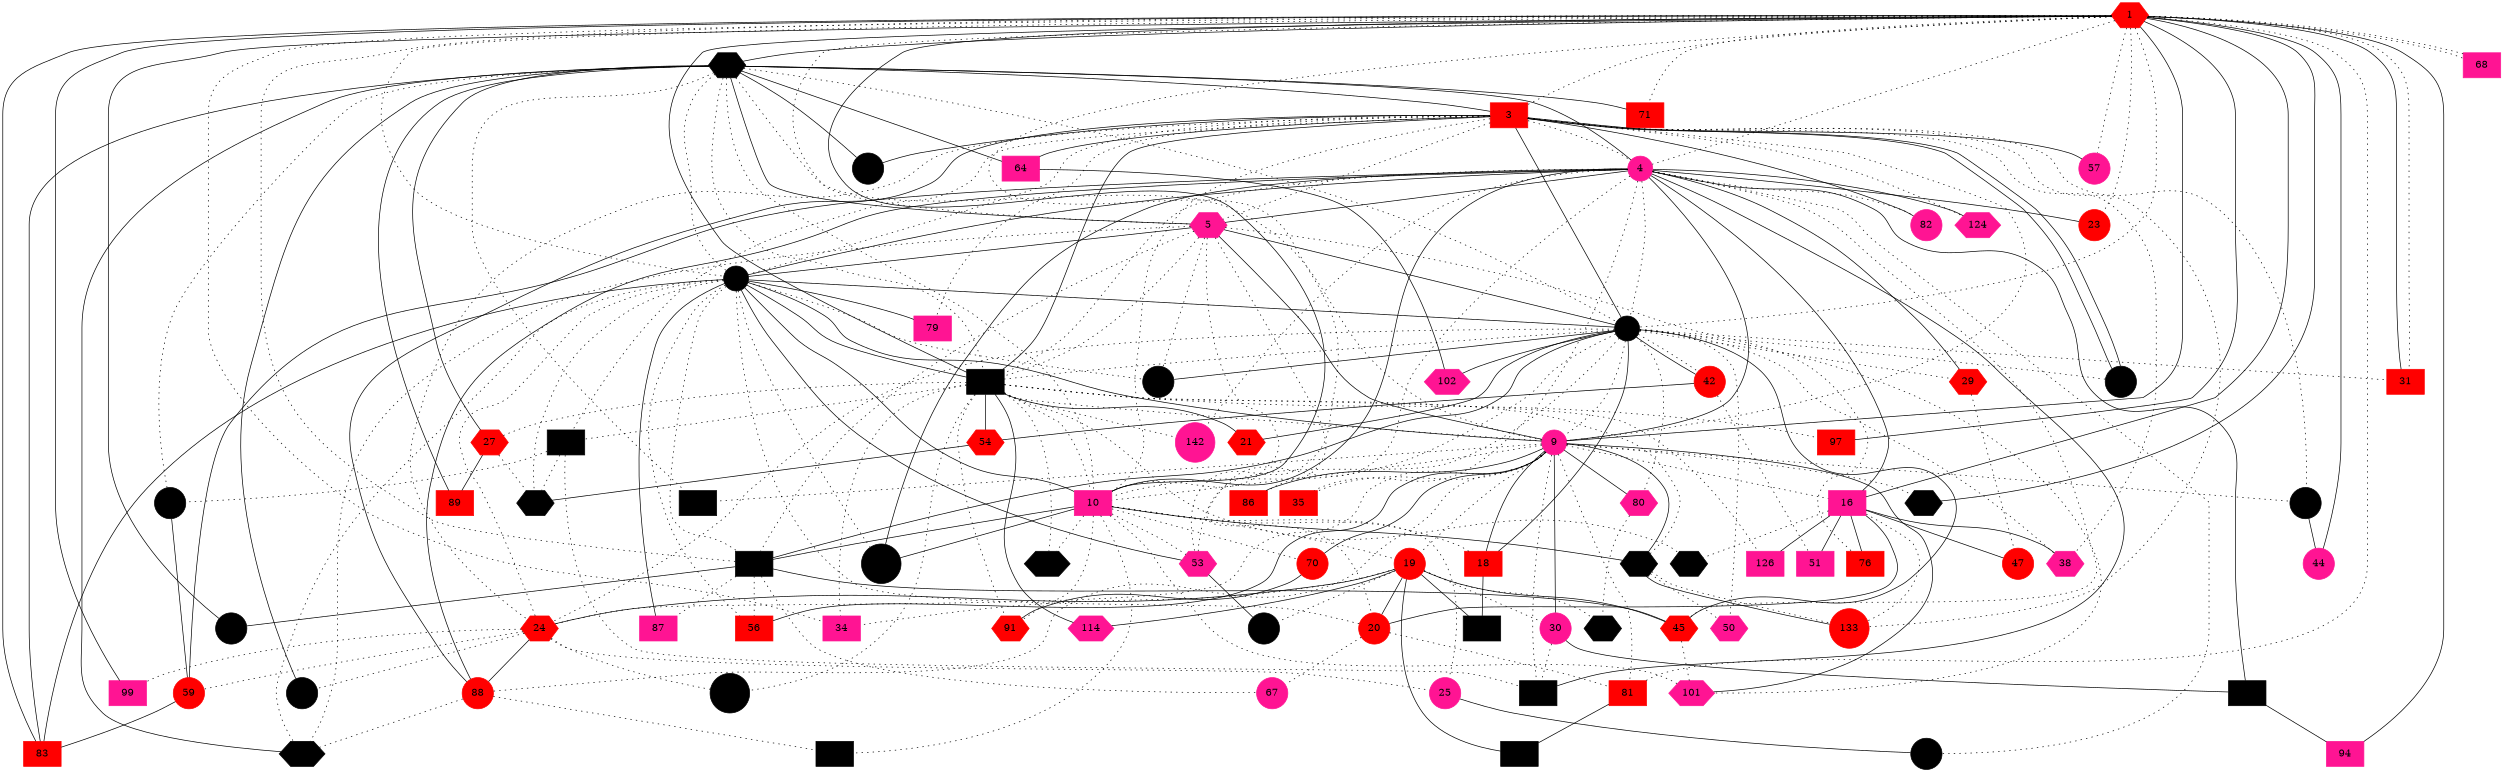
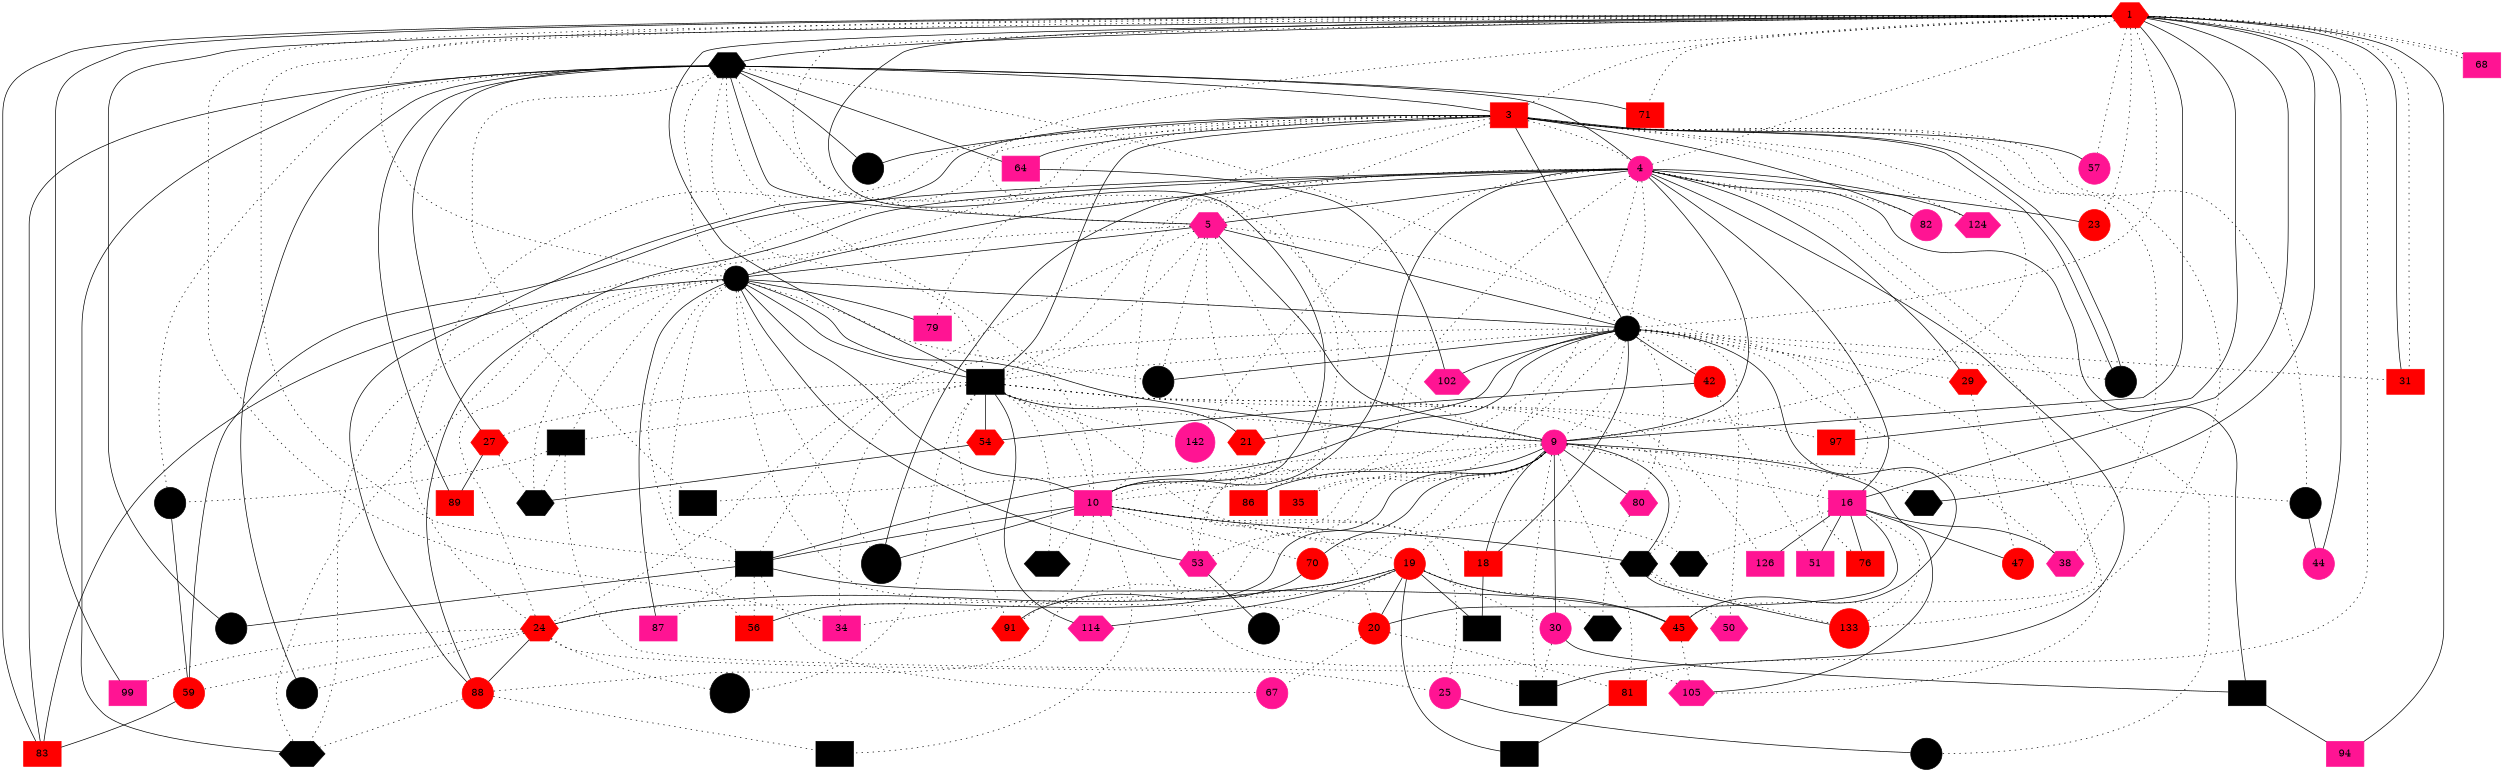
edge "10" -- "53": now "9" -- "53"
node "101": label "101" -> "105"
